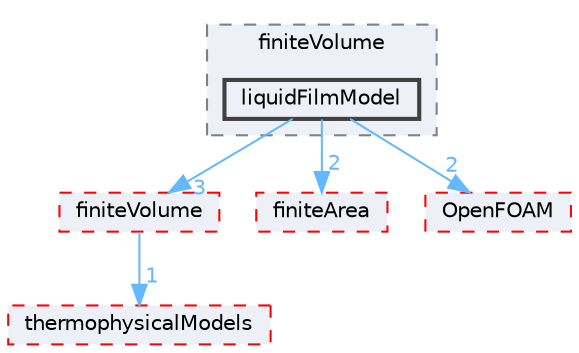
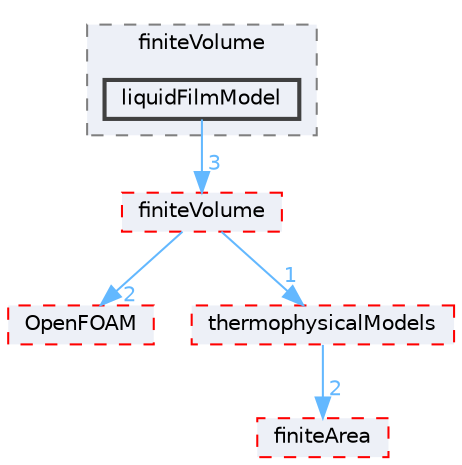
edge "liquidFilmModel" -> "finiteArea": now "thermophysicalModels" -> "finiteArea"
edge "liquidFilmModel" -> "OpenFOAM": now "finiteVolume" -> "OpenFOAM"
